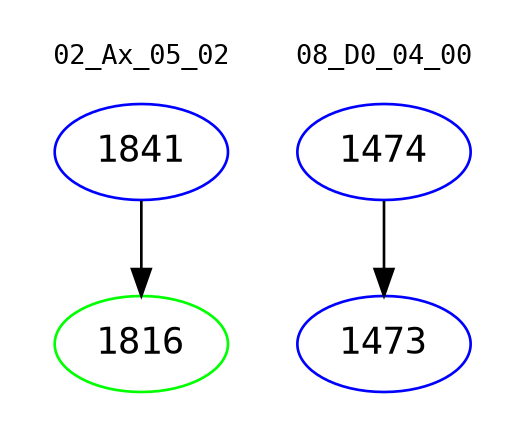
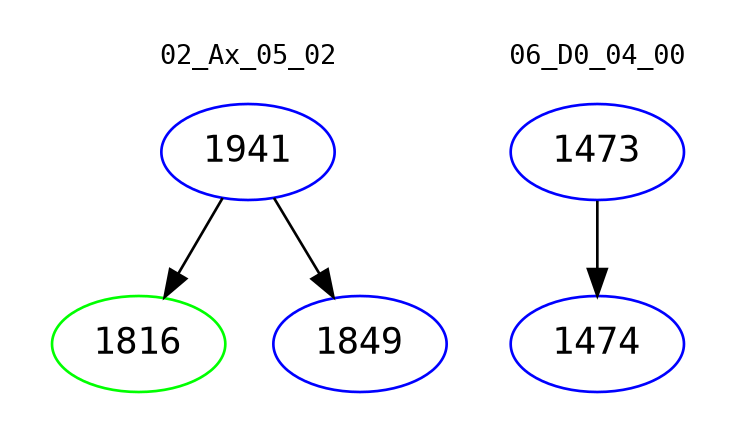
cluster "08_D0_04_00": label "08_D0_04_00" -> "06_D0_04_00"
node "1841": label "1841" -> "1941"
edge "1474" -> "1473": reversed
node "1849": added
